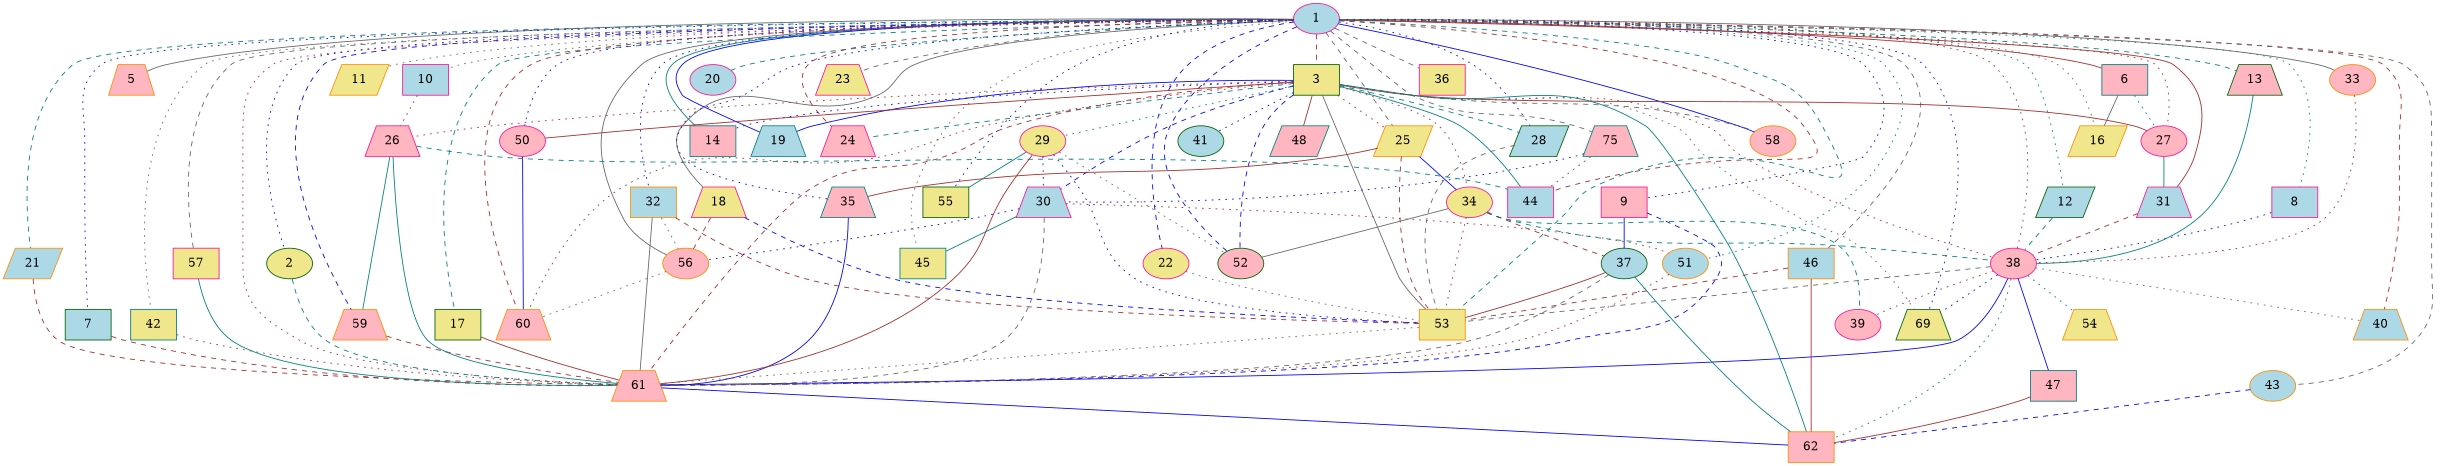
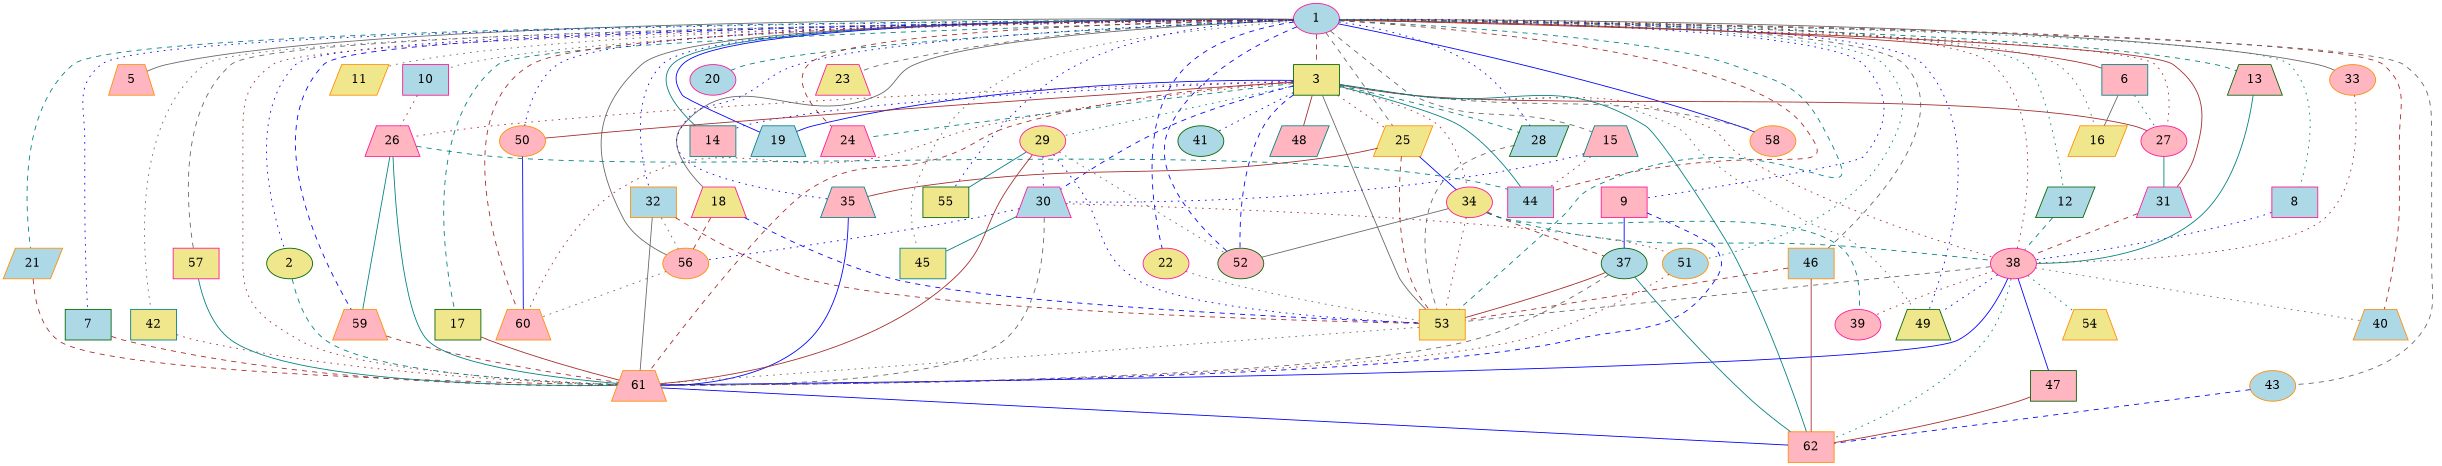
node "36": removed
node "50": color deeppink -> darkorange
node "75": label "75" -> "15"
node "69": label "69" -> "49"
node "47": color teal -> darkgreen
